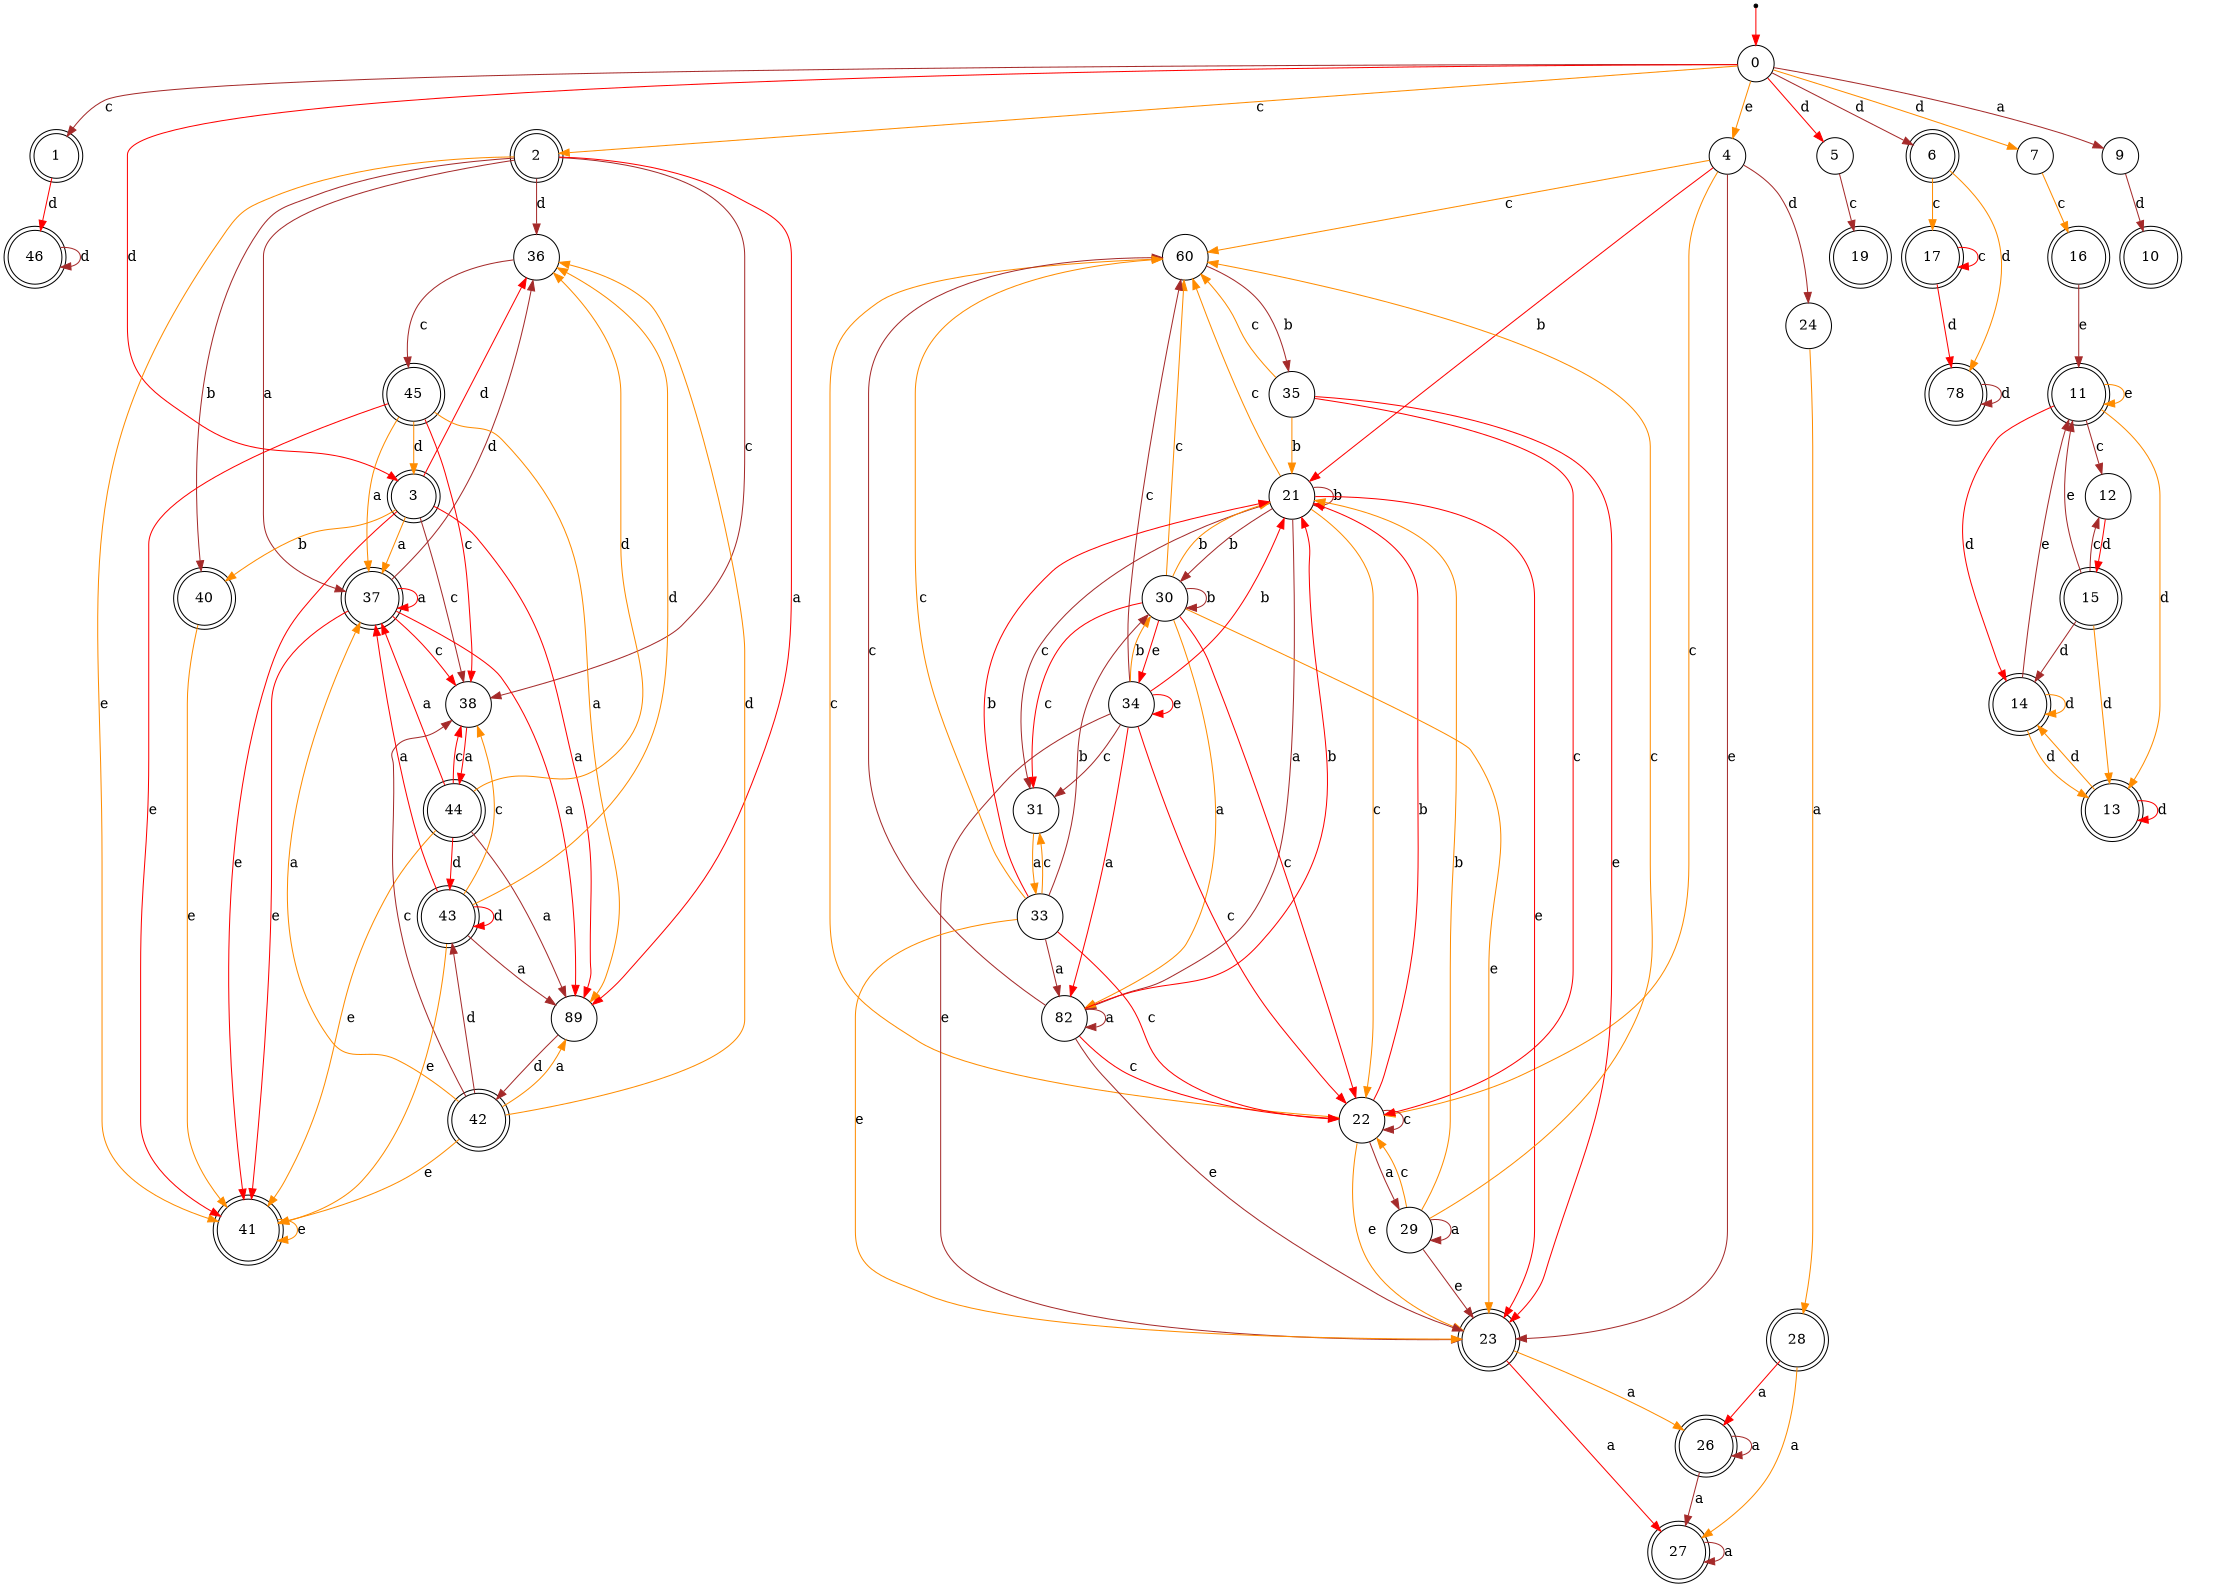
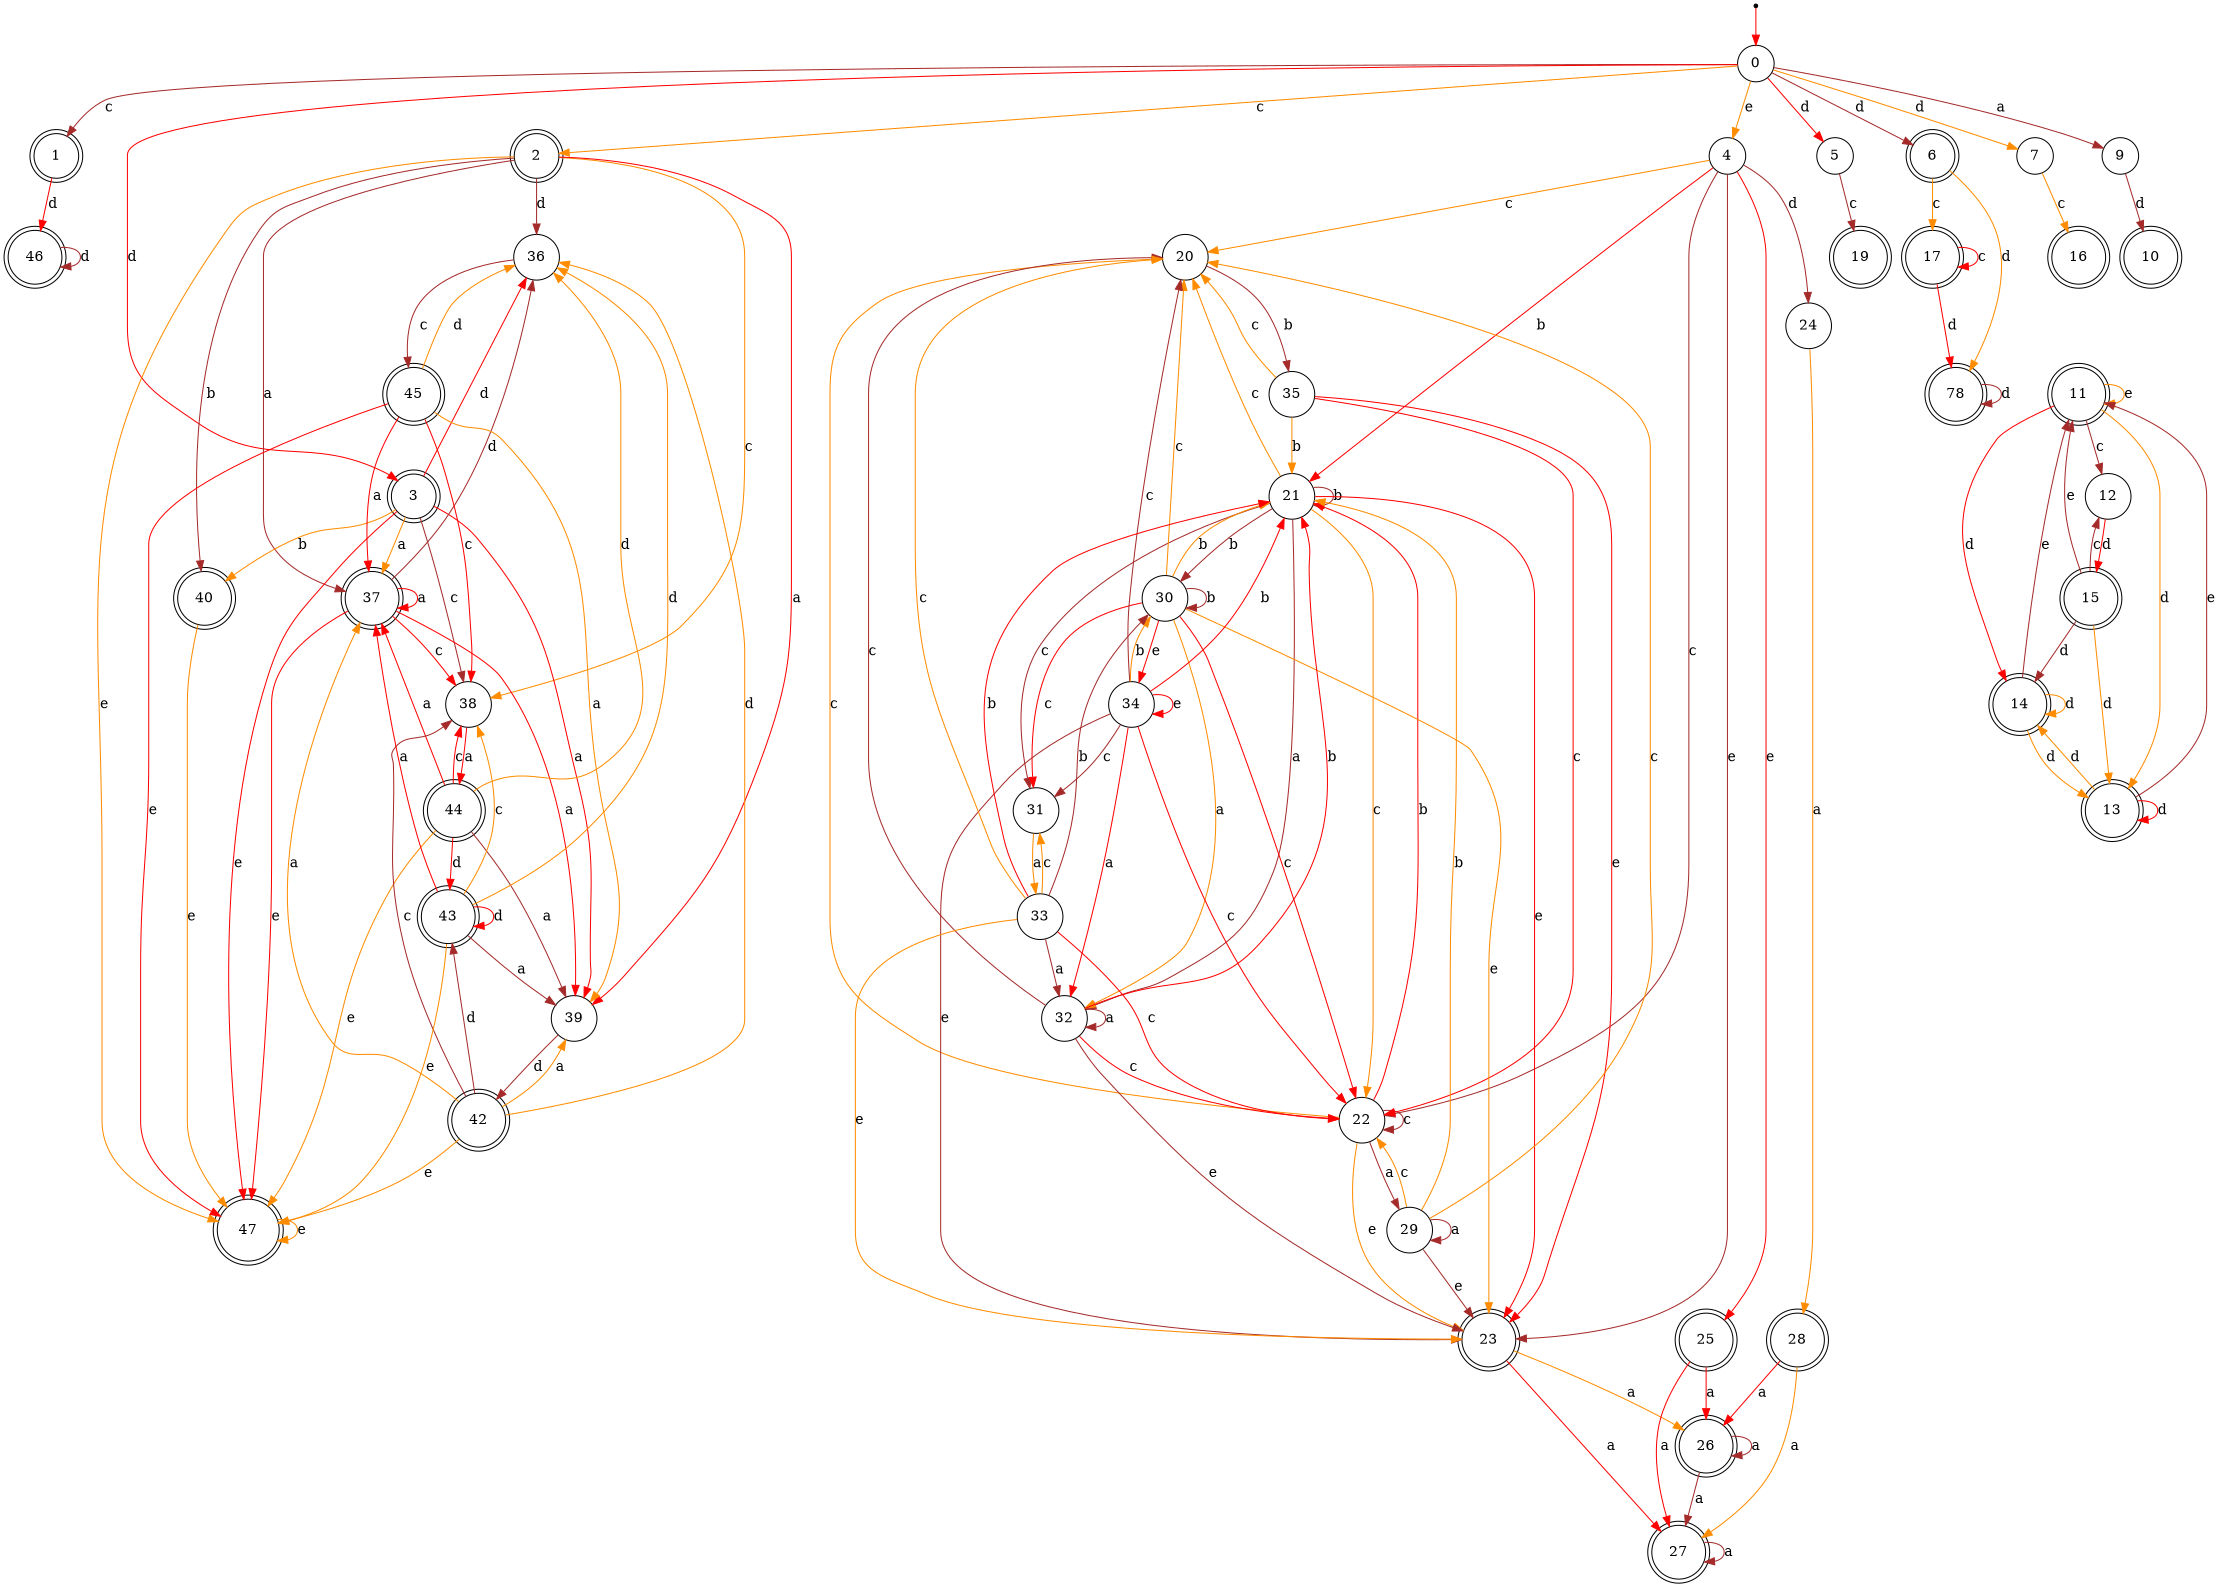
node "60": label "60" -> "20"
edge "16" -> "11": now "13" -> "11"
edge "2" -> "38": color brown -> darkorange
edge "45" -> "3": now "45" -> "36"
edge "45" -> "37": color darkorange -> red
edge "4" -> "22": color darkorange -> brown
node "89": label "89" -> "39"
node "82": label "82" -> "32"
node "41": label "41" -> "47"
node "25": added
